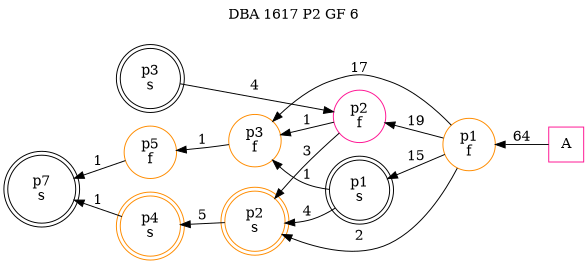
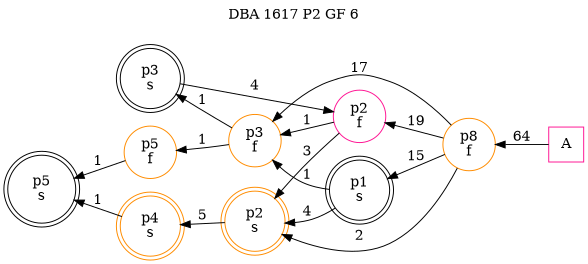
edge "p3 f" -> "p3 s": added, label "1"
node "p1 f": label "p1 f" -> "p8 f"
node "p7 s": label "p7 s" -> "p5 s"
